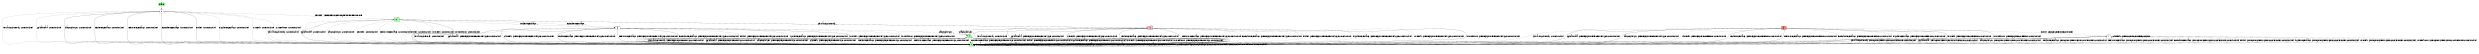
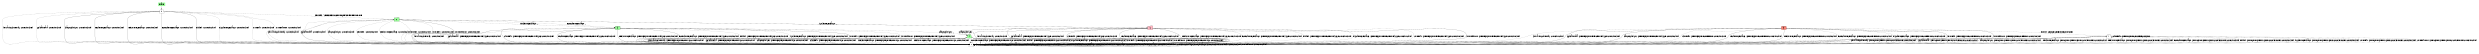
edge "2" -> "6": label "AlertWarningCloseNotify / -" -> "RSAClientKeyExchange / -"
node "3": fillcolor white -> palegreen
node "1": fillcolor palegreen -> white
